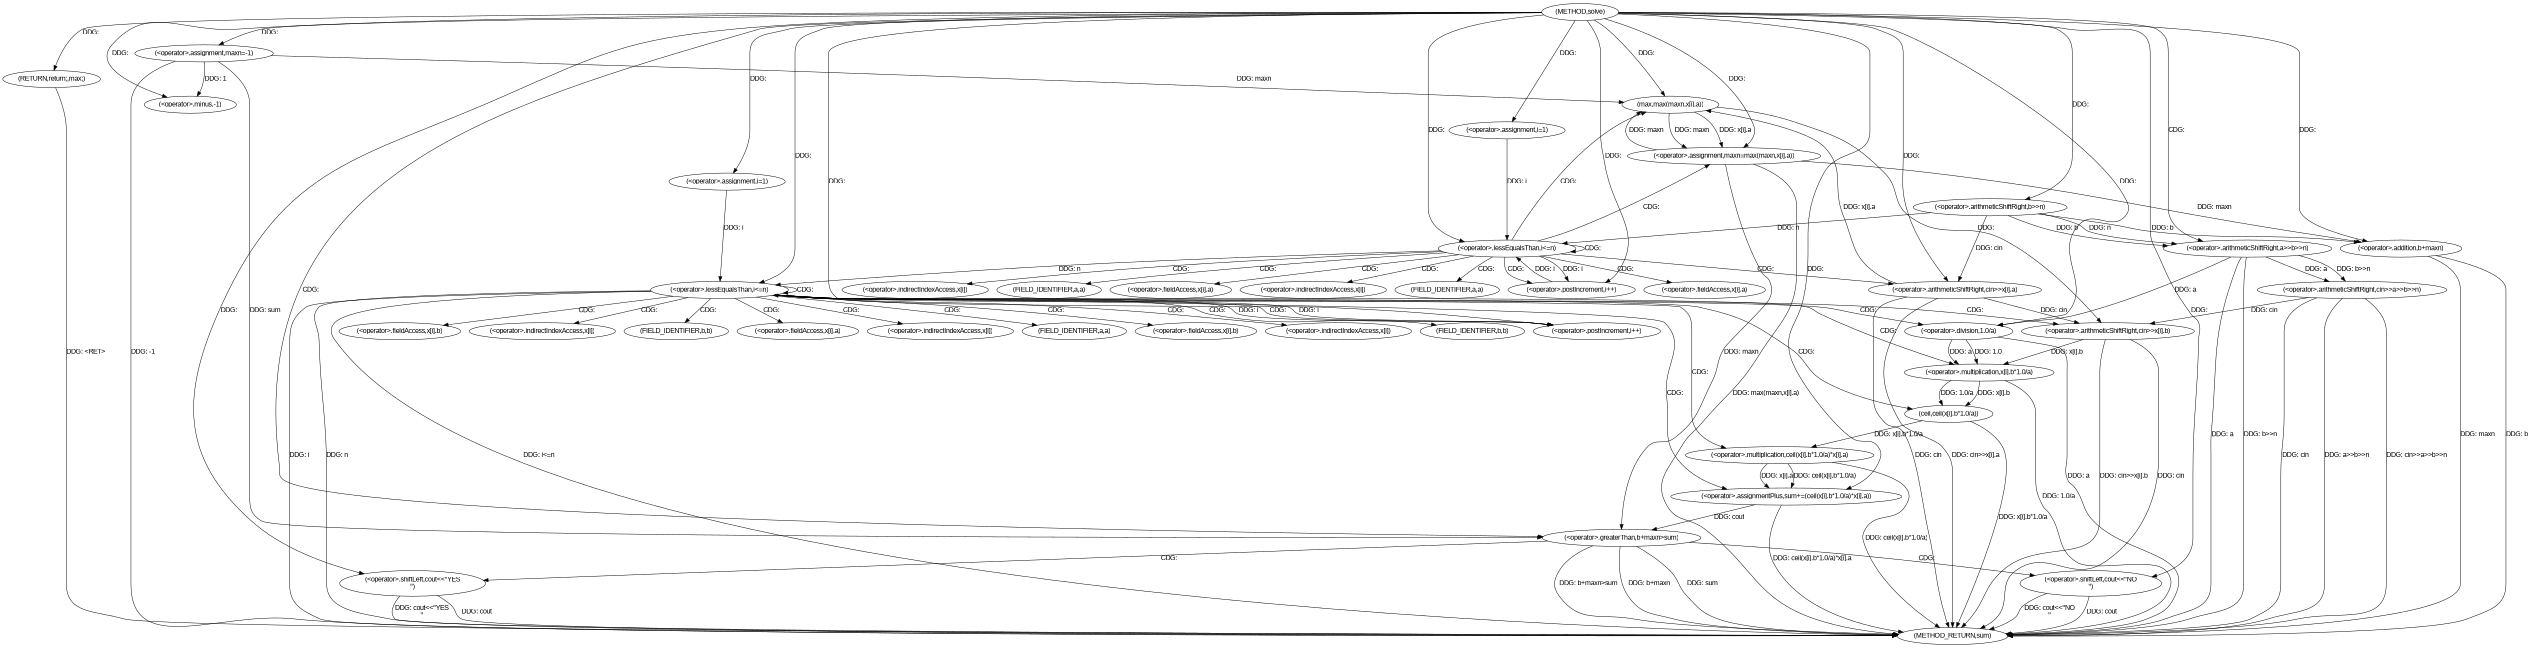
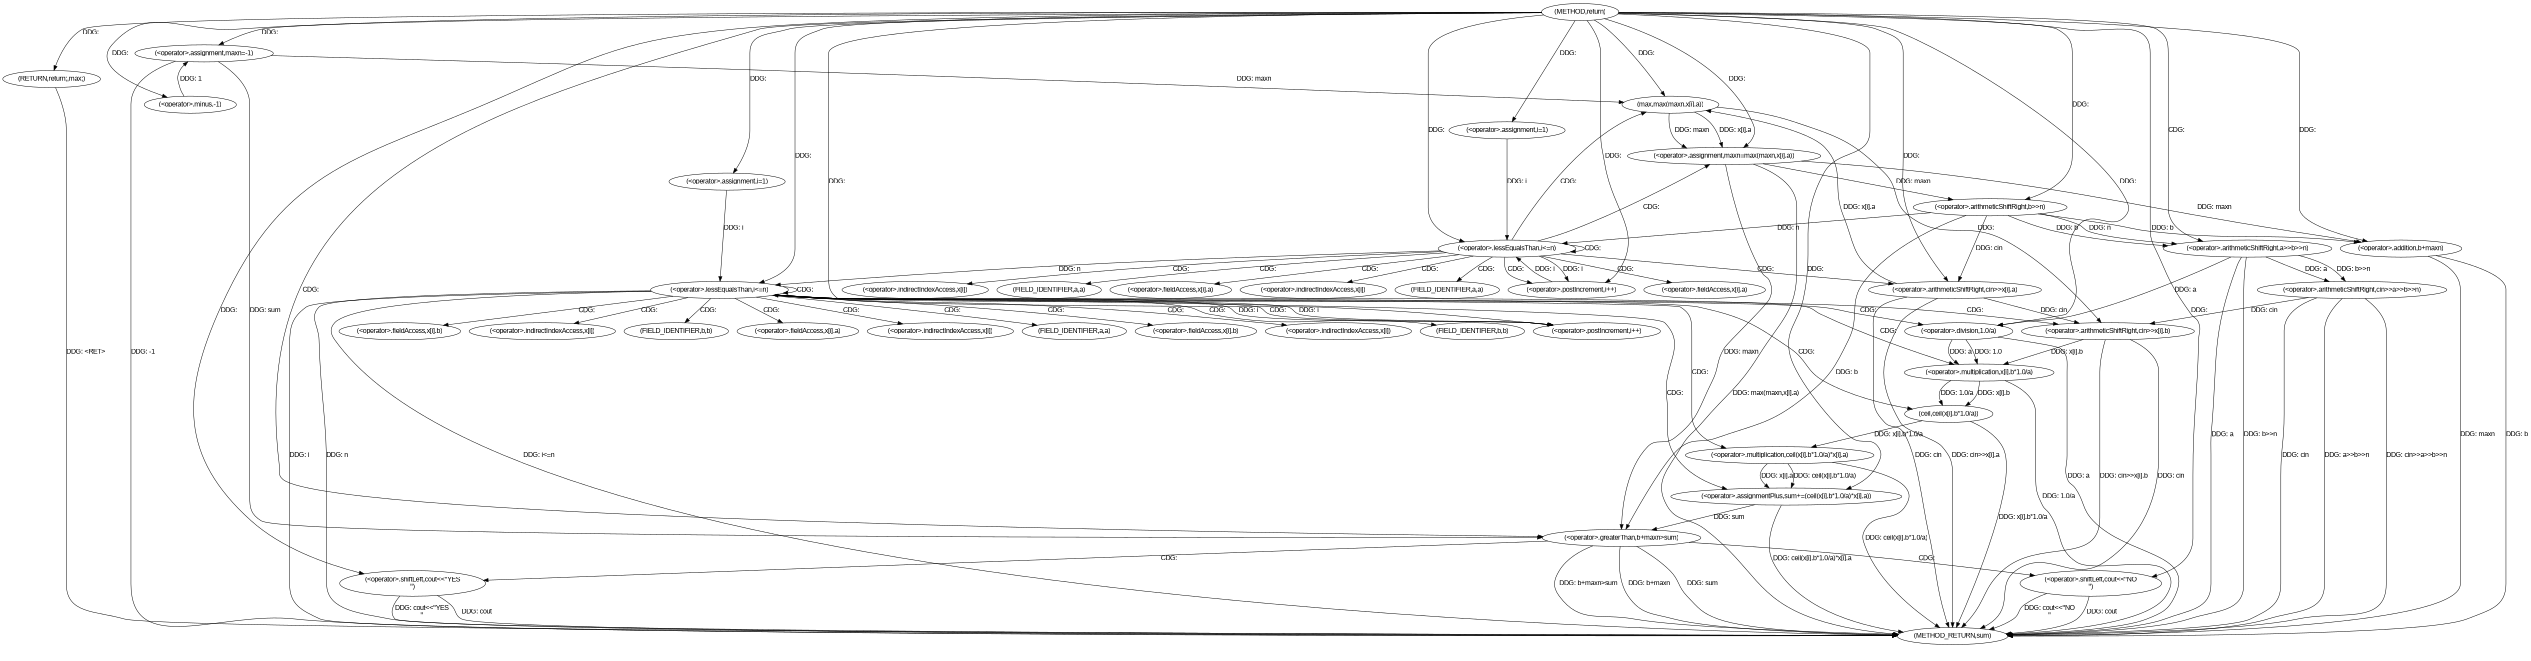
node "(METHOD,solve)": label "(METHOD,solve)" -> "(METHOD,return)"
edge "(<operator>.assignment,maxn=-1)" -> "(<operator>.minus,-1)": reversed
edge "(<operator>.assignment,maxn=max(maxn,x[i].a))" -> "(max,max(maxn,x[i].a))": now "(<operator>.assignment,maxn=max(maxn,x[i].a))" -> "(<operator>.arithmeticShiftRight,b>>n)"
edge "(<operator>.arithmeticShiftRight,b>>n)" -> "(<operator>.greaterThan,b+maxn>sum)": added, label "DDG: b"
edge "(<operator>.assignmentPlus,sum+=(ceil(x[i].b*1.0/a)*x[i].a))" -> "(<operator>.greaterThan,b+maxn>sum)": label "DDG: cout" -> "DDG: sum"
